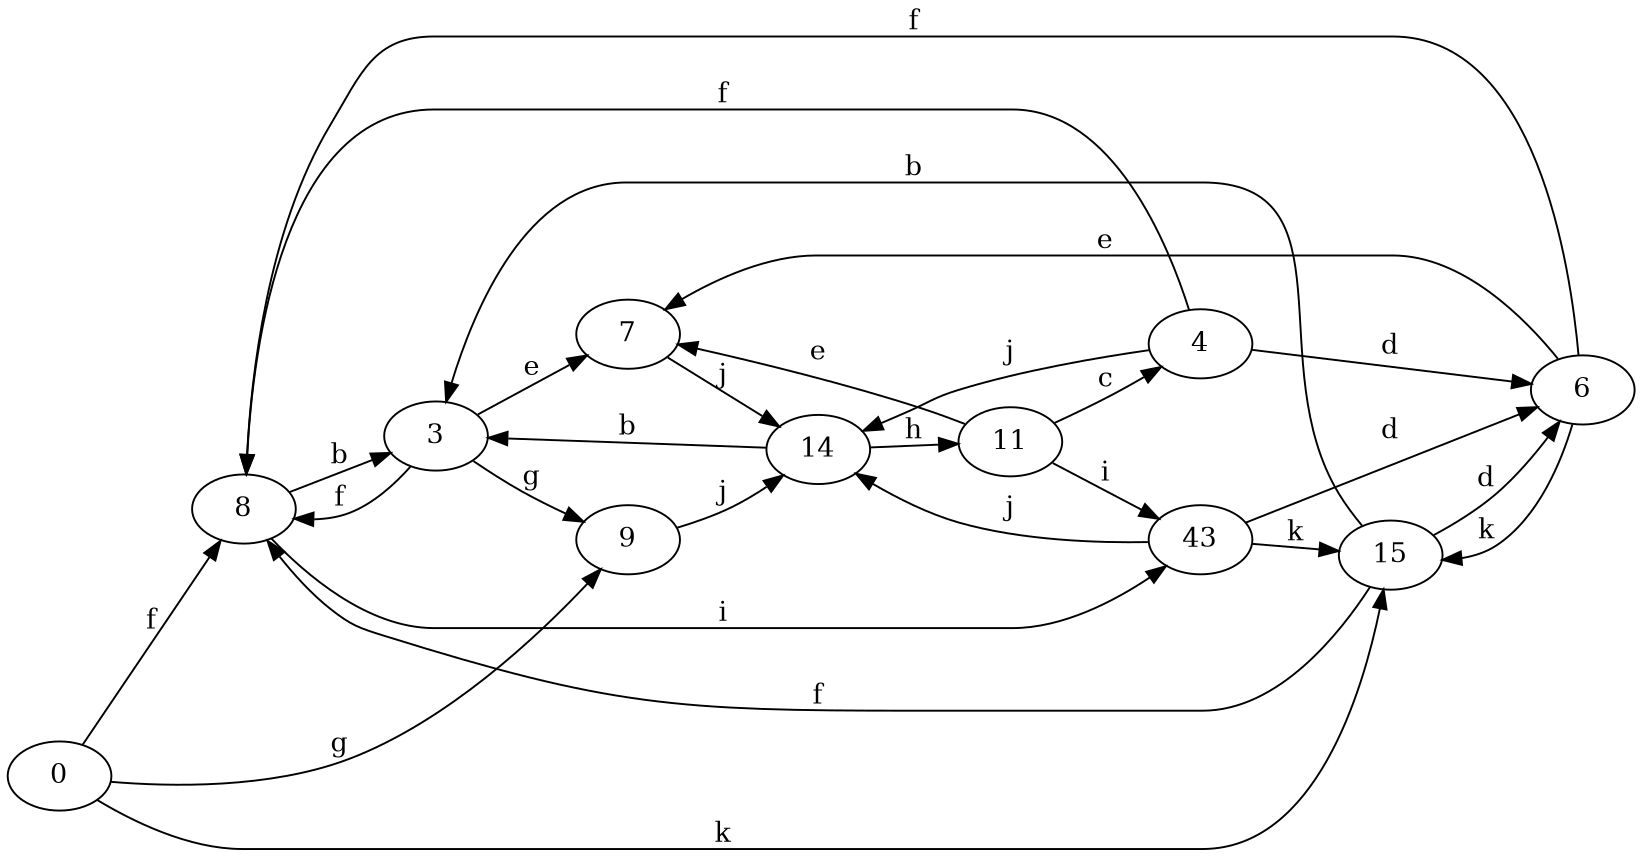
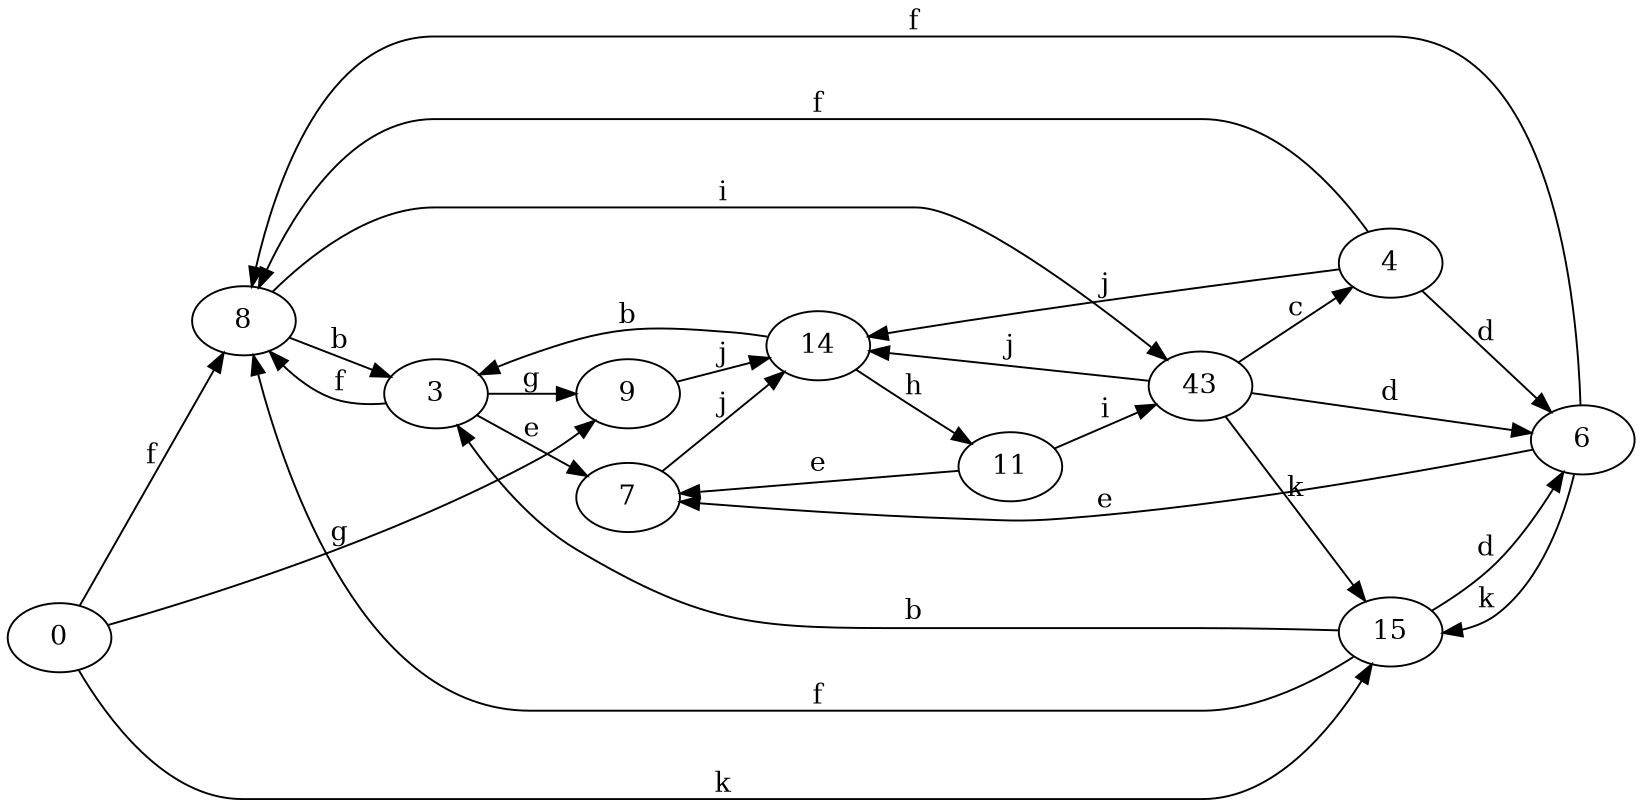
edge "11" -> "4": now "43" -> "4"
